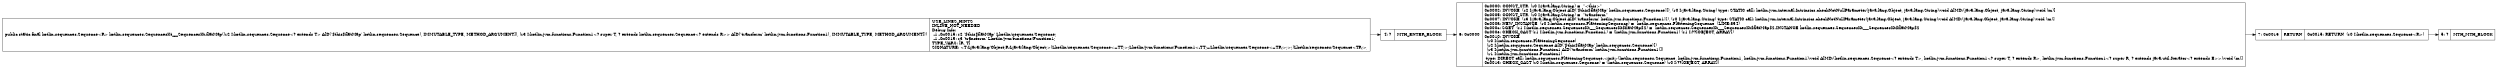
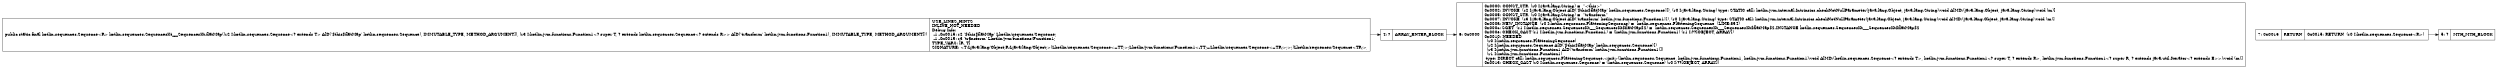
node "4: ?": text "MTH_ENTER_BLOCK" -> "ARRAY_ENTER_BLOCK"
edge "6: 0x0000" -> "7: 0x0015": removed
node "6: 0x0000": text "0x0010: INVOKE" -> "0x0010: NEEDED"
